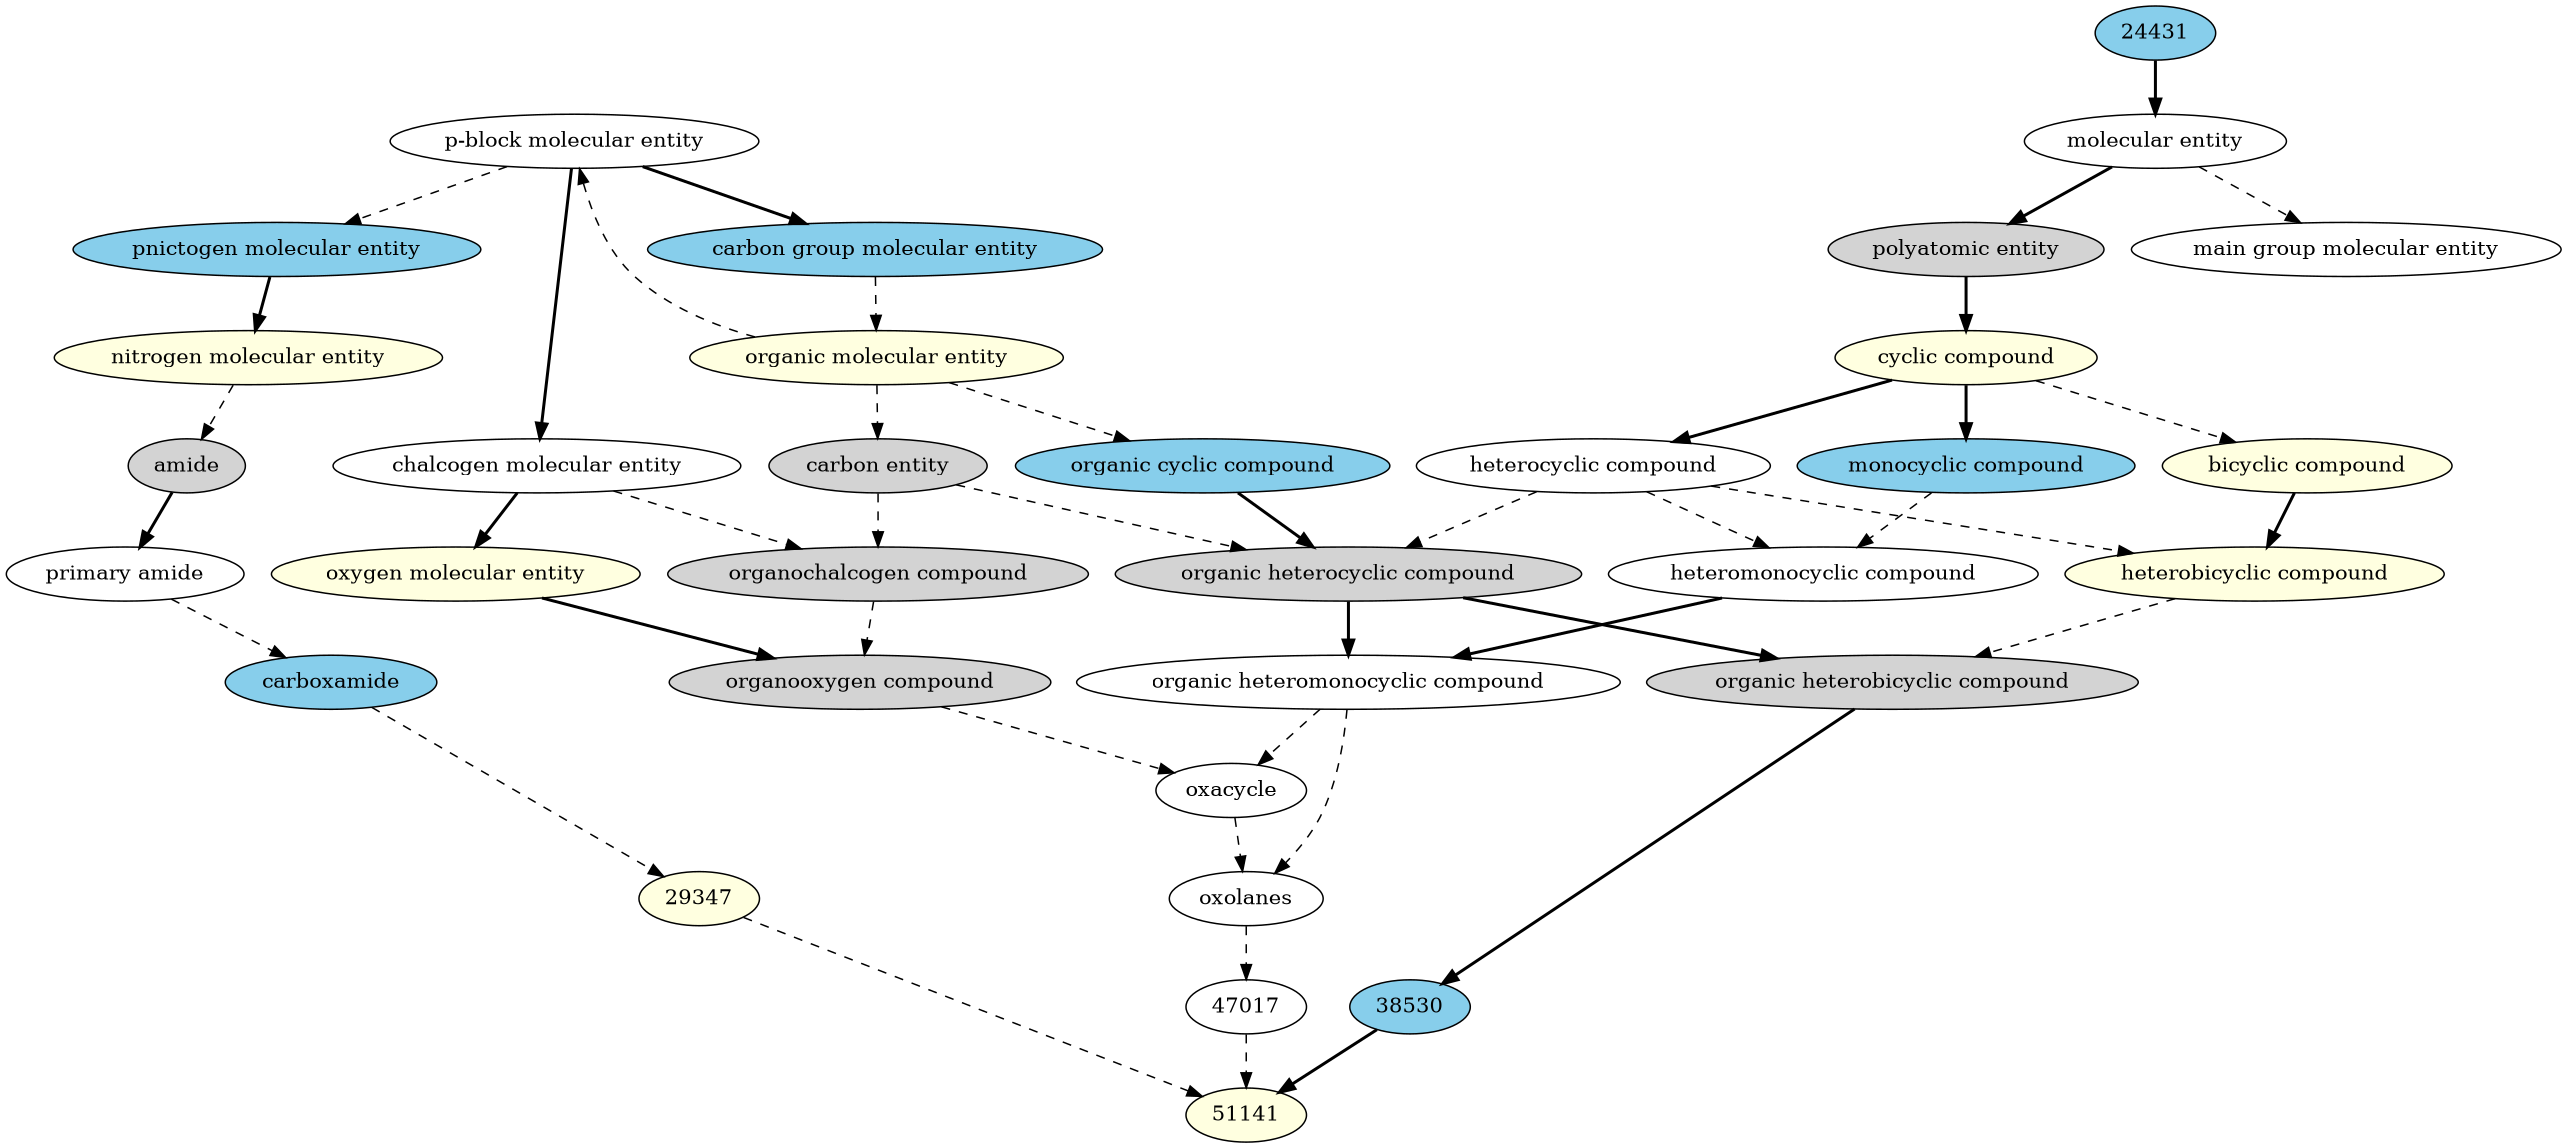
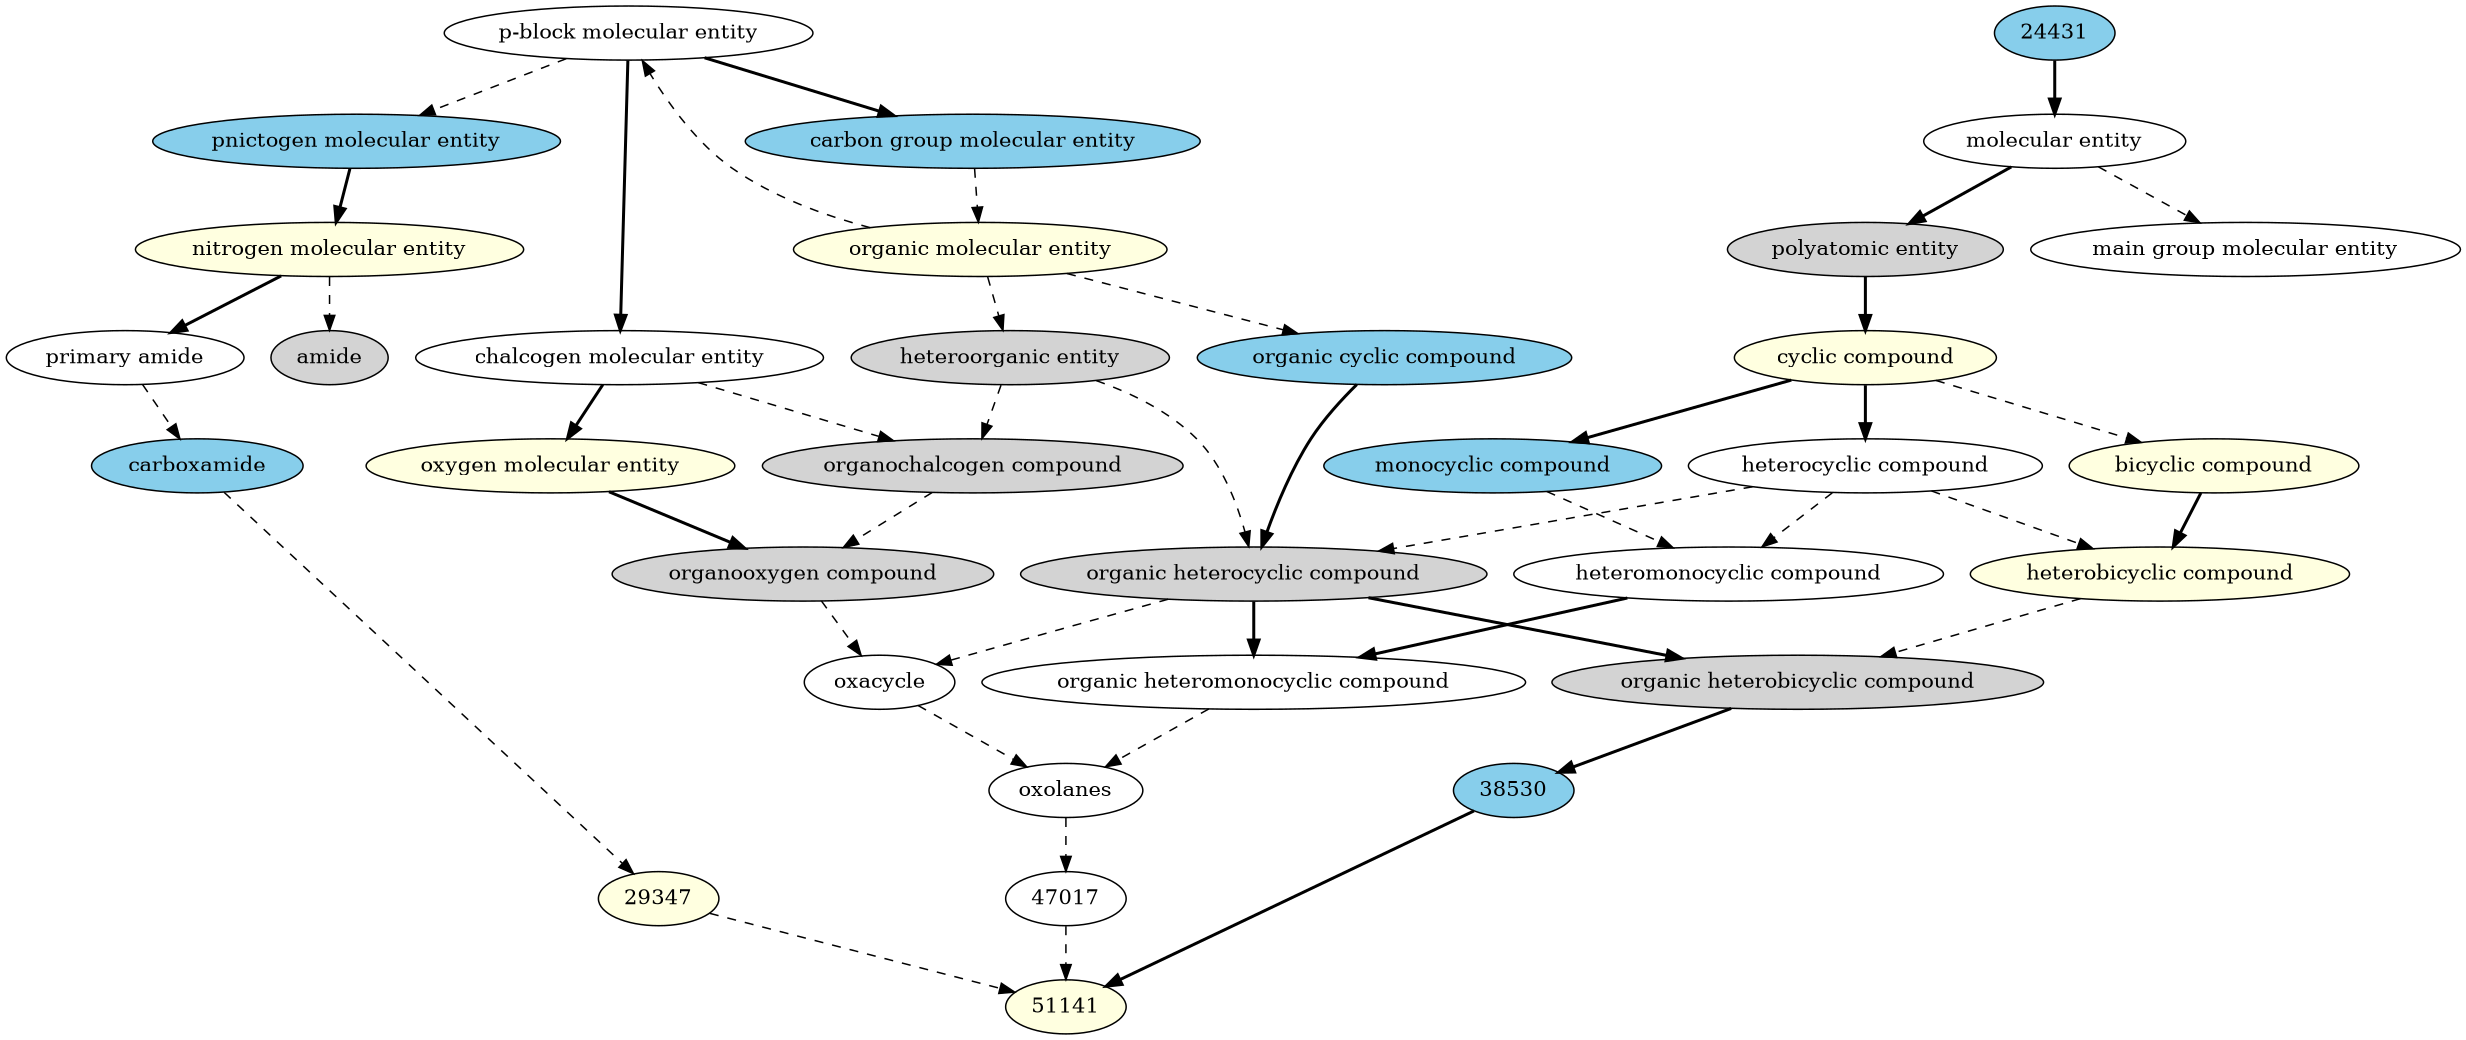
node "carbon entity": label "carbon entity" -> "heteroorganic entity"
edge "amide" -> "primary amide": now "nitrogen molecular entity" -> "primary amide"
edge "organic heteromonocyclic compound" -> "oxacycle": now "organic heterocyclic compound" -> "oxacycle"
